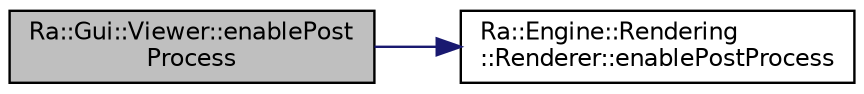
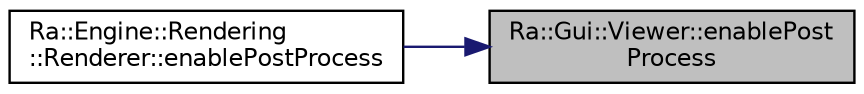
edge "Ra::Gui::Viewer::enablePost Process" -> "Ra::Engine::Rendering ::Renderer::enablePostProcess": reversed
